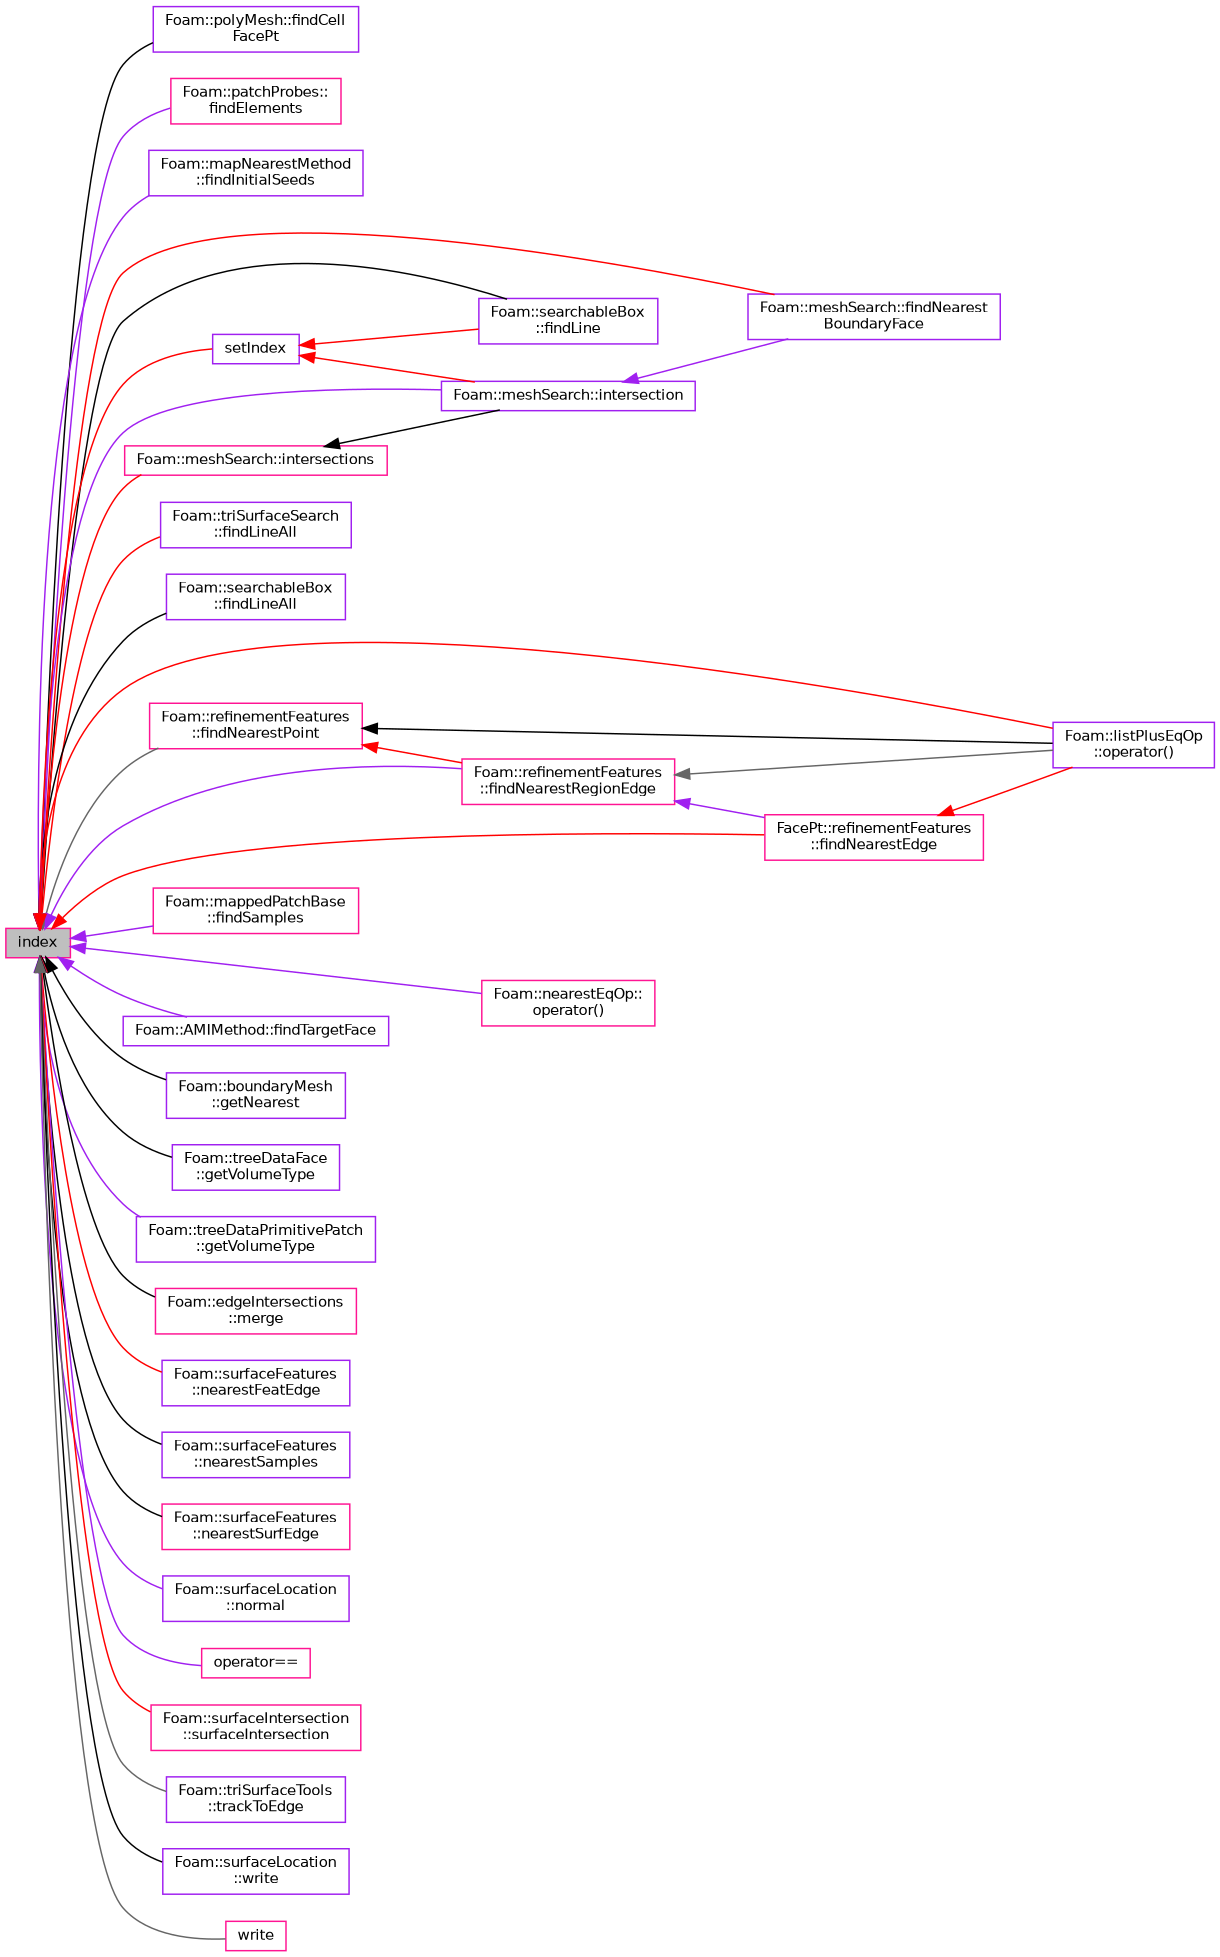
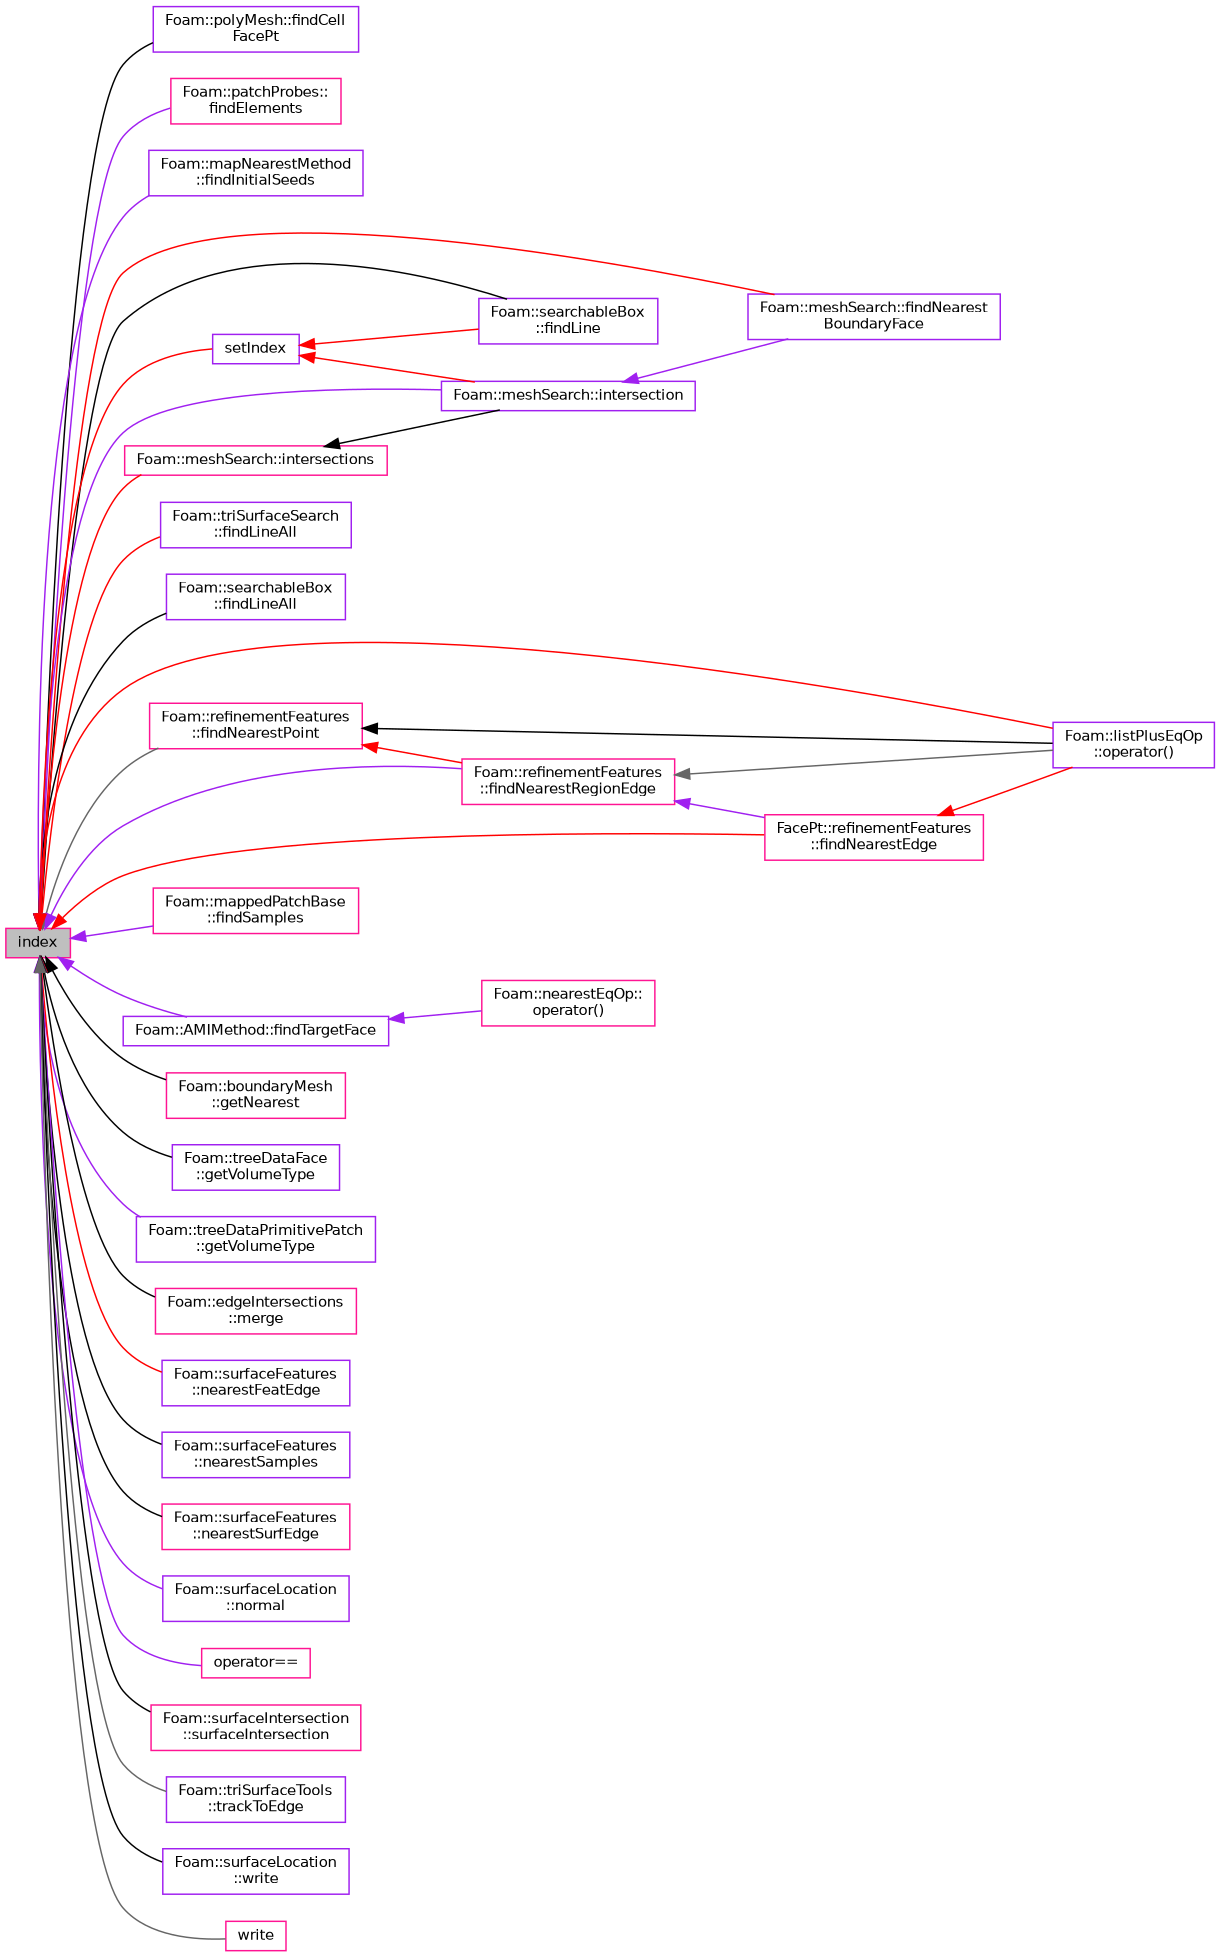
edge "Foam::nearestEqOp:: operator()" -> "index": now "Foam::nearestEqOp:: operator()" -> "Foam::AMIMethod::findTargetFace"
node "Foam::boundaryMesh ::getNearest": color purple -> deeppink
edge "Foam::surfaceIntersection ::surfaceIntersection" -> "index": color red -> black
